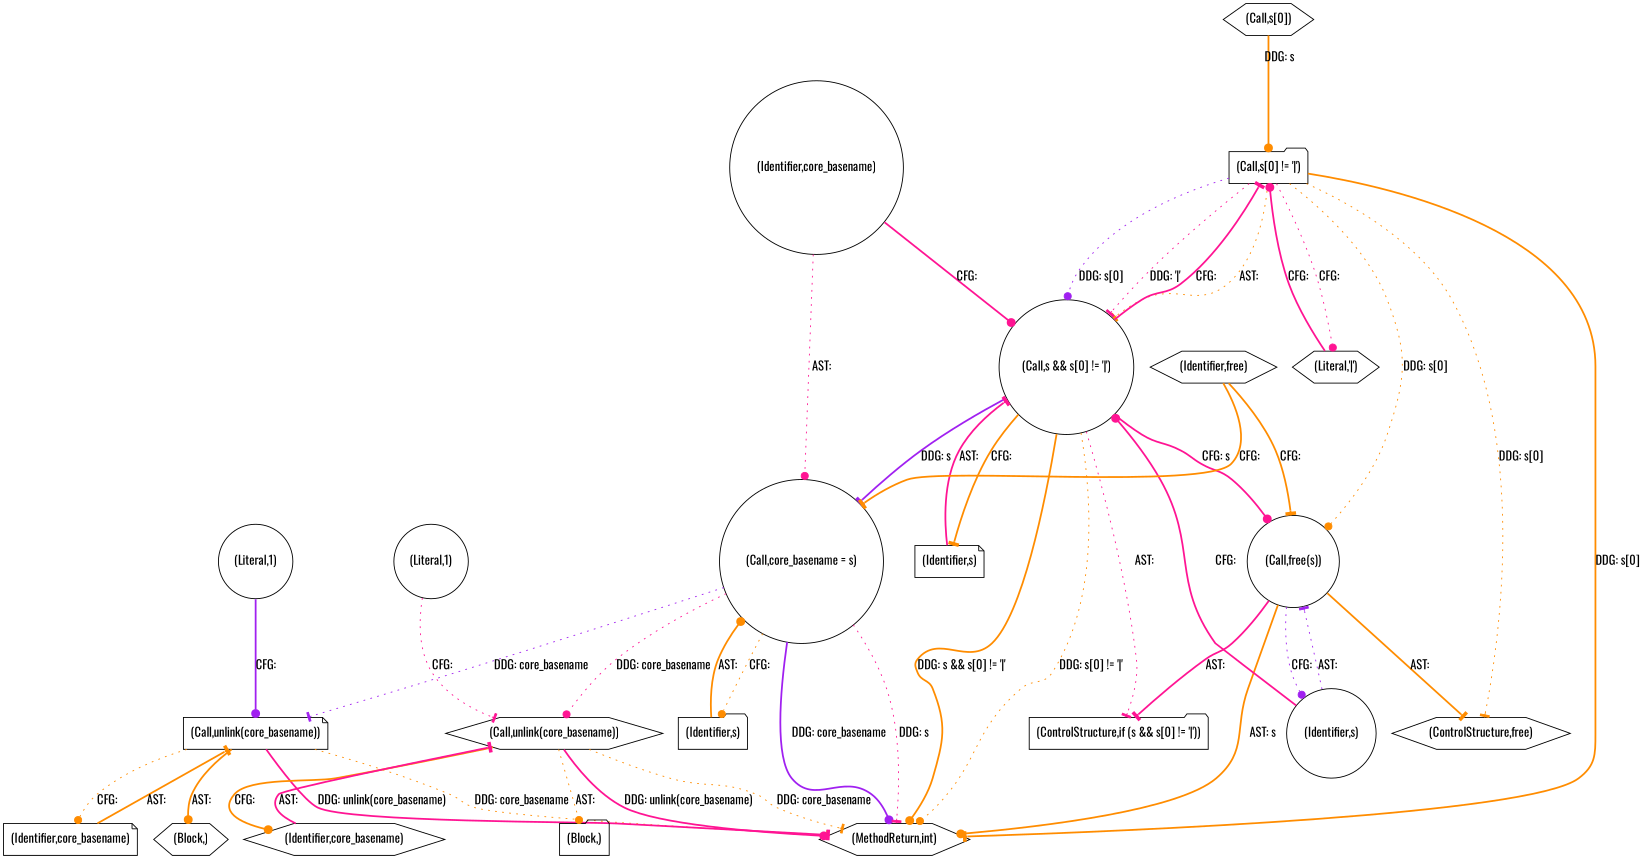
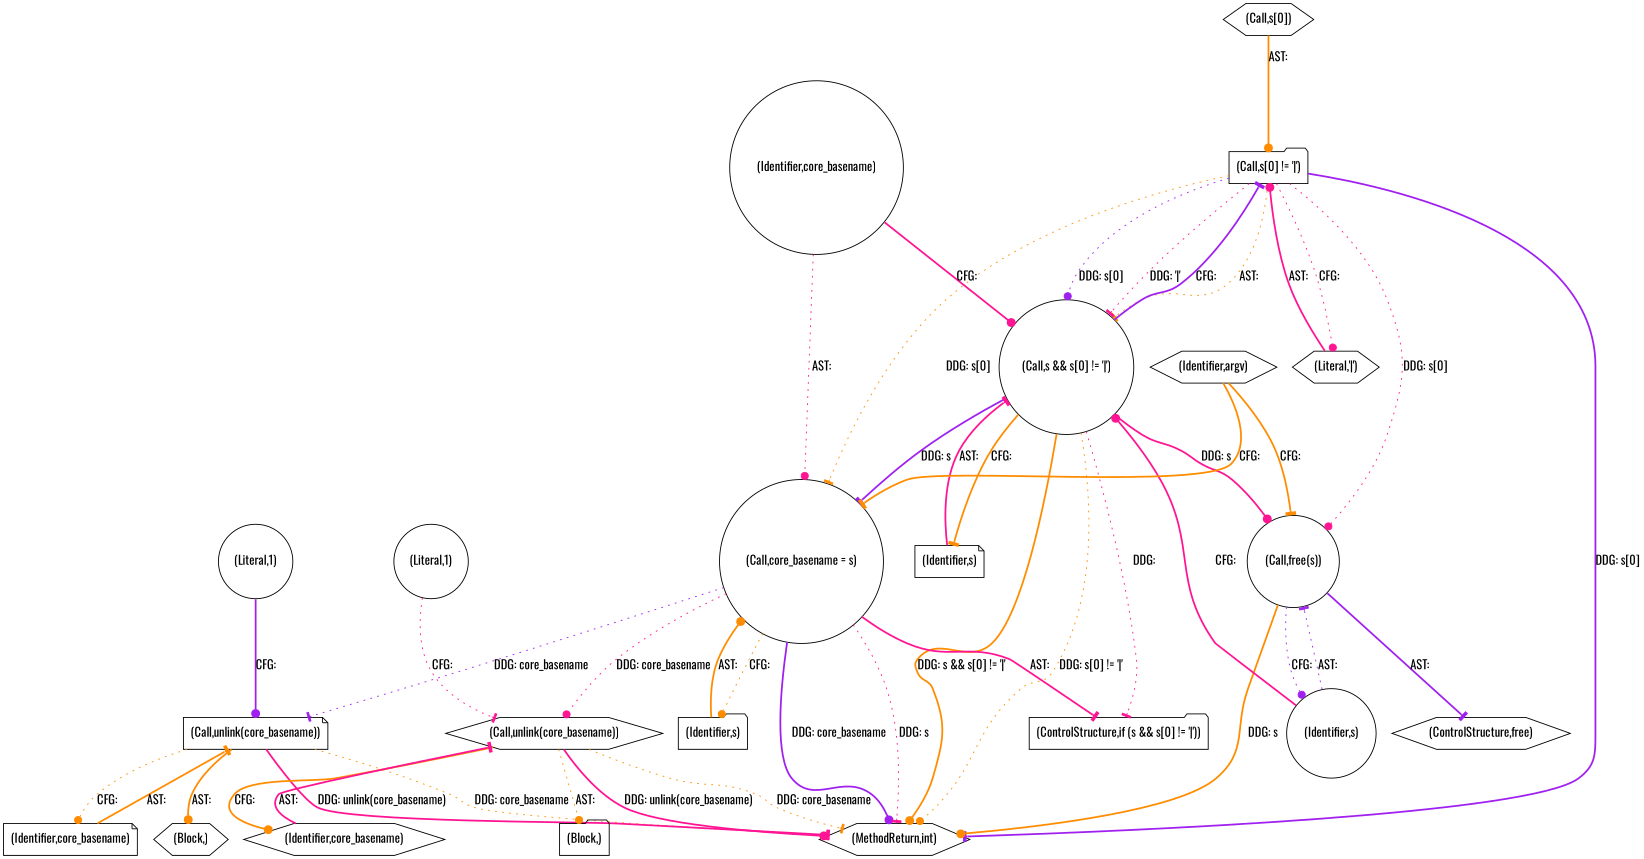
edge "(Call,s[0])" -> "(Call,s[0] != '|')": label "DDG: s" -> "AST: "
edge "(Call,s && s[0] != '|')" -> "(Call,s[0] != '|')": color deeppink -> purple
edge "(Literal,'|')" -> "(Call,s[0] != '|')": label "CFG: " -> "AST: "
edge "(Call,s[0] != '|')" -> "(Call,free(s))": color darkorange -> deeppink
node "(Identifier,free)": label "(Identifier,free)" -> "(Identifier,argv)"
edge "(Call,s[0] != '|')" -> "(ControlStructure,free)": now "(Call,s[0] != '|')" -> "(Call,core_basename = s)"
edge "(Call,s && s[0] != '|')" -> "(Call,free(s))": label "CFG: s" -> "DDG: s"
edge "(Call,s && s[0] != '|')" -> "(ControlStructure,if (s && s[0] != '|'))": label "AST: " -> "DDG: "
edge "(Call,free(s))" -> "(ControlStructure,free)": color darkorange -> purple
edge "(Call,free(s))" -> "(ControlStructure,if (s && s[0] != '|'))": now "(Call,core_basename = s)" -> "(ControlStructure,if (s && s[0] != '|'))"
edge "(Call,s[0] != '|')" -> "(MethodReturn,int)": color darkorange -> purple
edge "(Call,free(s))" -> "(MethodReturn,int)": label "AST: s" -> "DDG: s"
